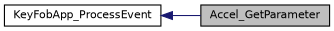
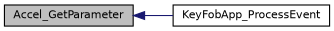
edge "Accel_GetParameter" -> "KeyFobApp_ProcessEvent": reversed
